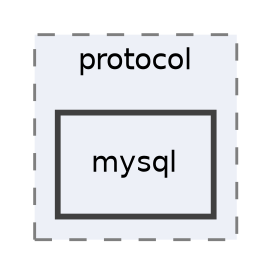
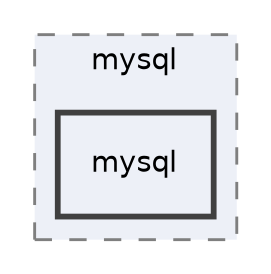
cluster "protocol": label "protocol" -> "mysql"
